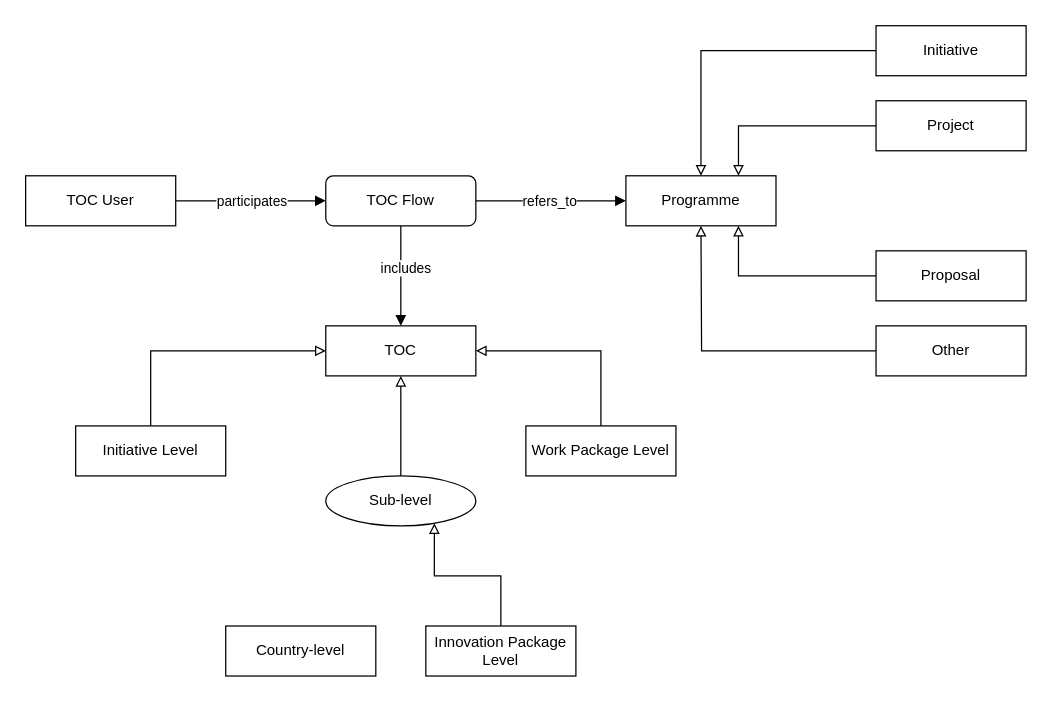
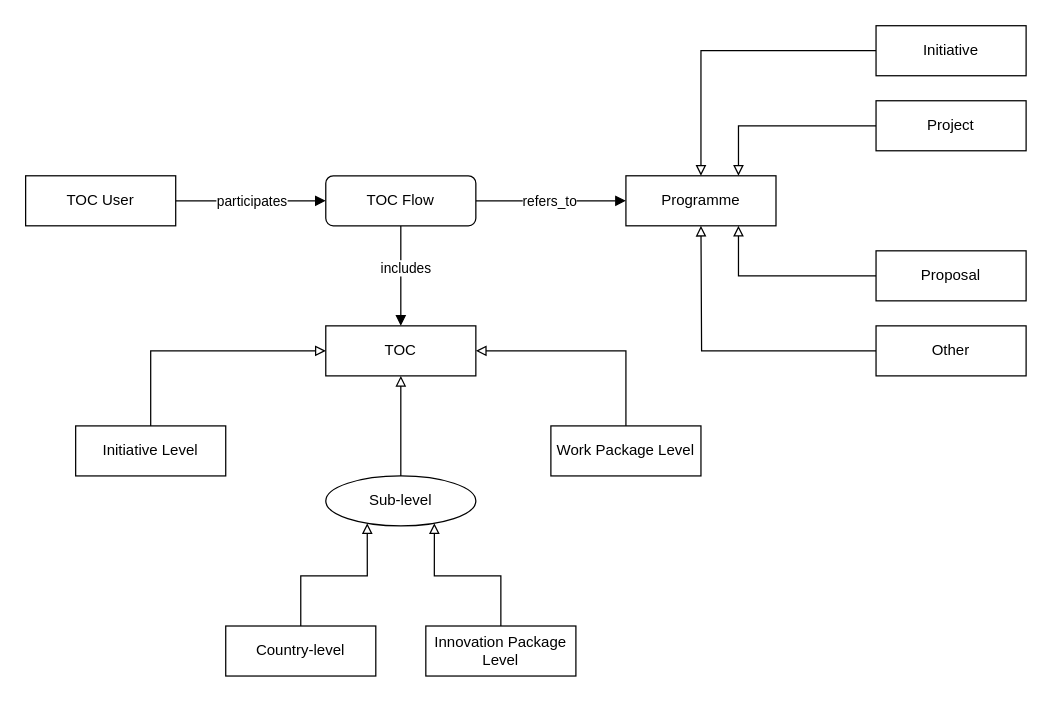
node "Work Package Level": moved (601, 451) -> (626, 451)
edge "Country-level" -> "Sub-level": added
